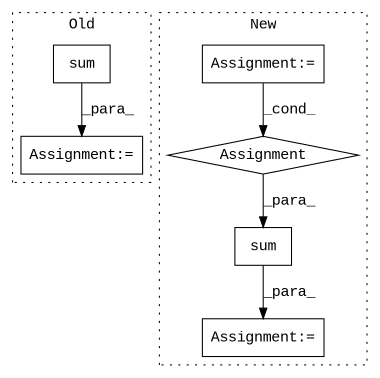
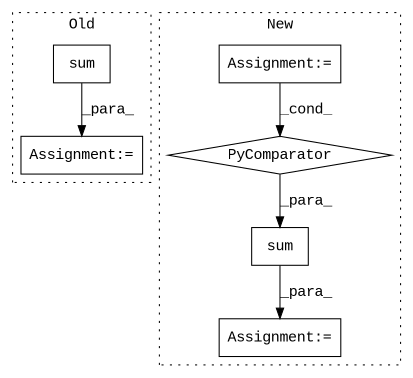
node "Assignment": label "Assignment" -> "PyComparator"
